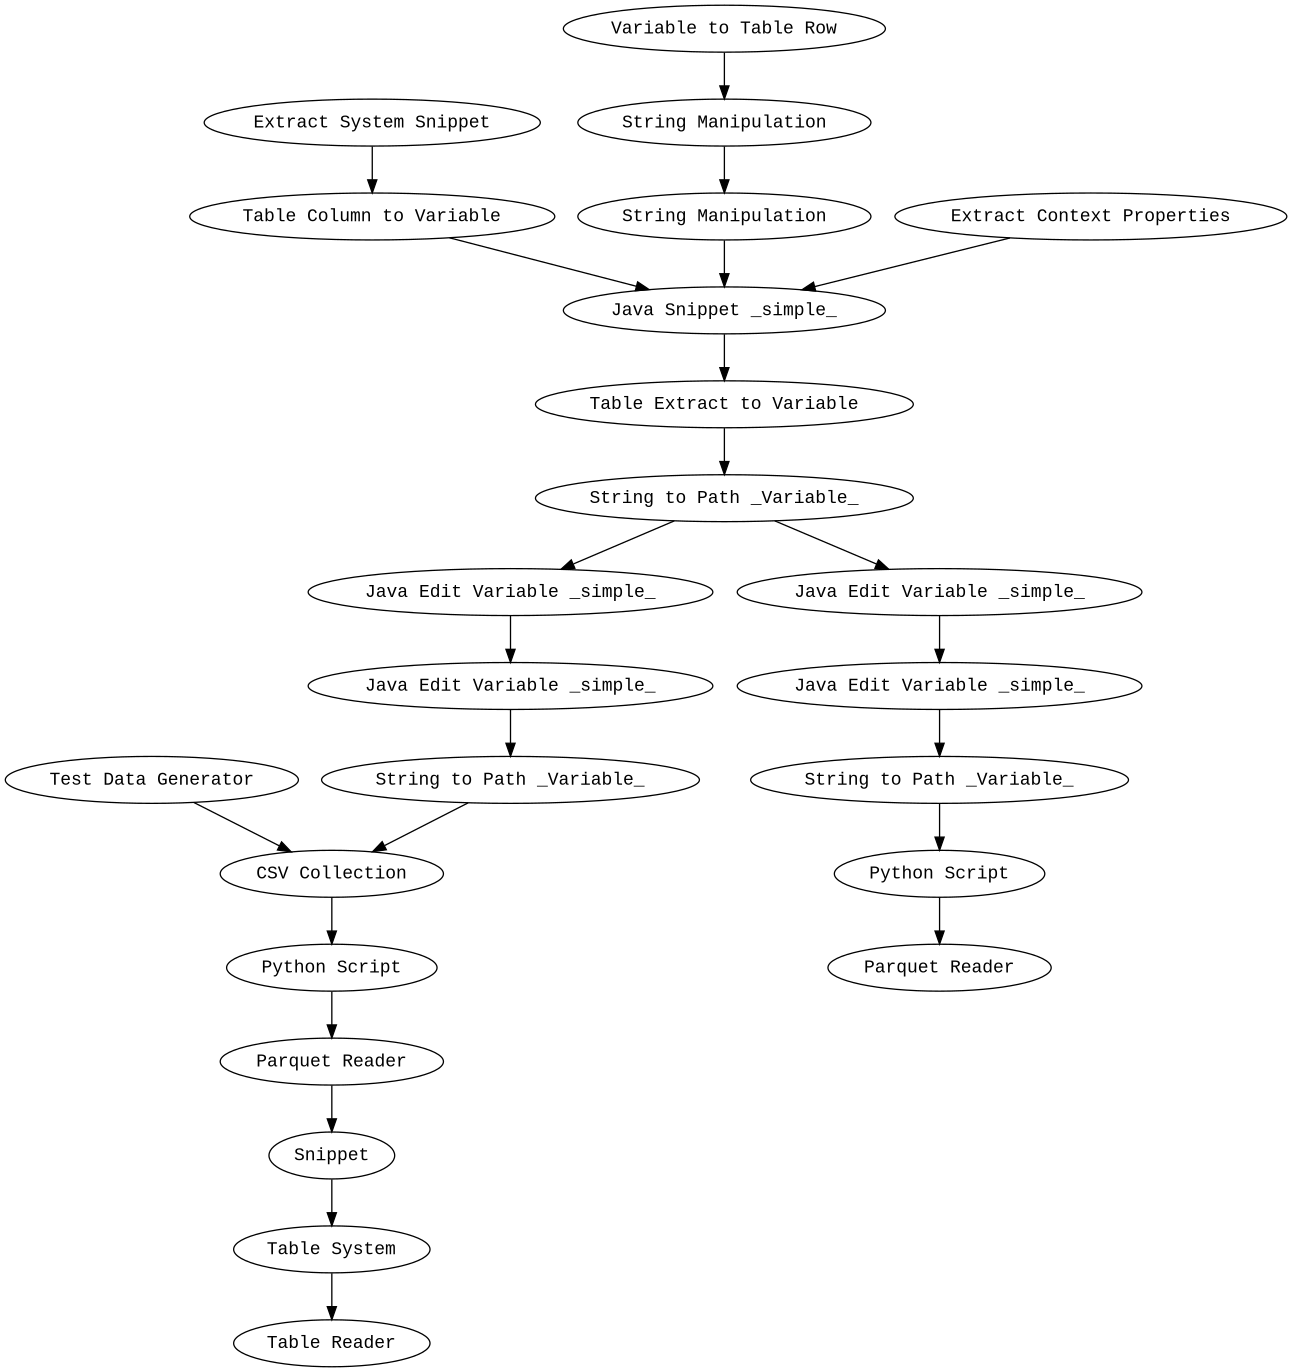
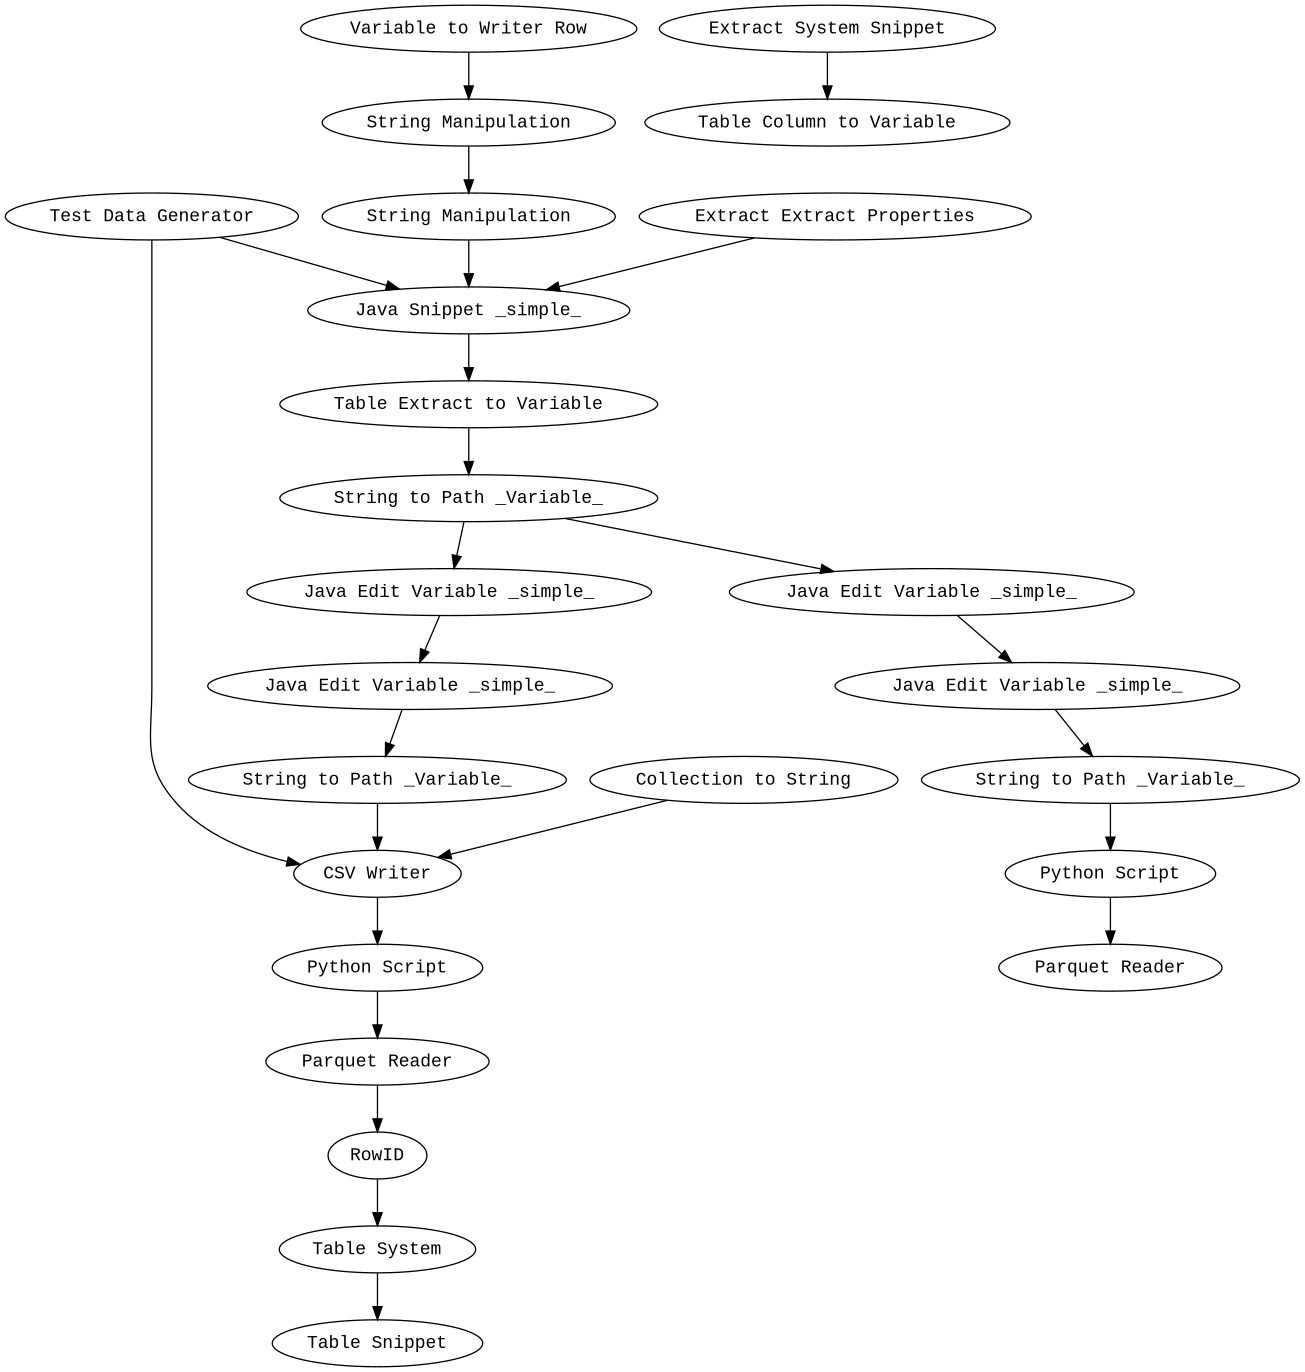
node "Variable to Table Row": label "Variable to Table Row" -> "Variable to Writer Row"
node "Extract Context Properties": label "Extract Context Properties" -> "Extract Extract Properties"
edge "Table Column to Variable" -> "Java Snippet _simple_": now "Test Data Generator" -> "Java Snippet _simple_"
node "Collection to String": added
node "CSV Collection": label "CSV Collection" -> "CSV Writer"
node "Snippet": label "Snippet" -> "RowID"
node "Table Reader": label "Table Reader" -> "Table Snippet"
